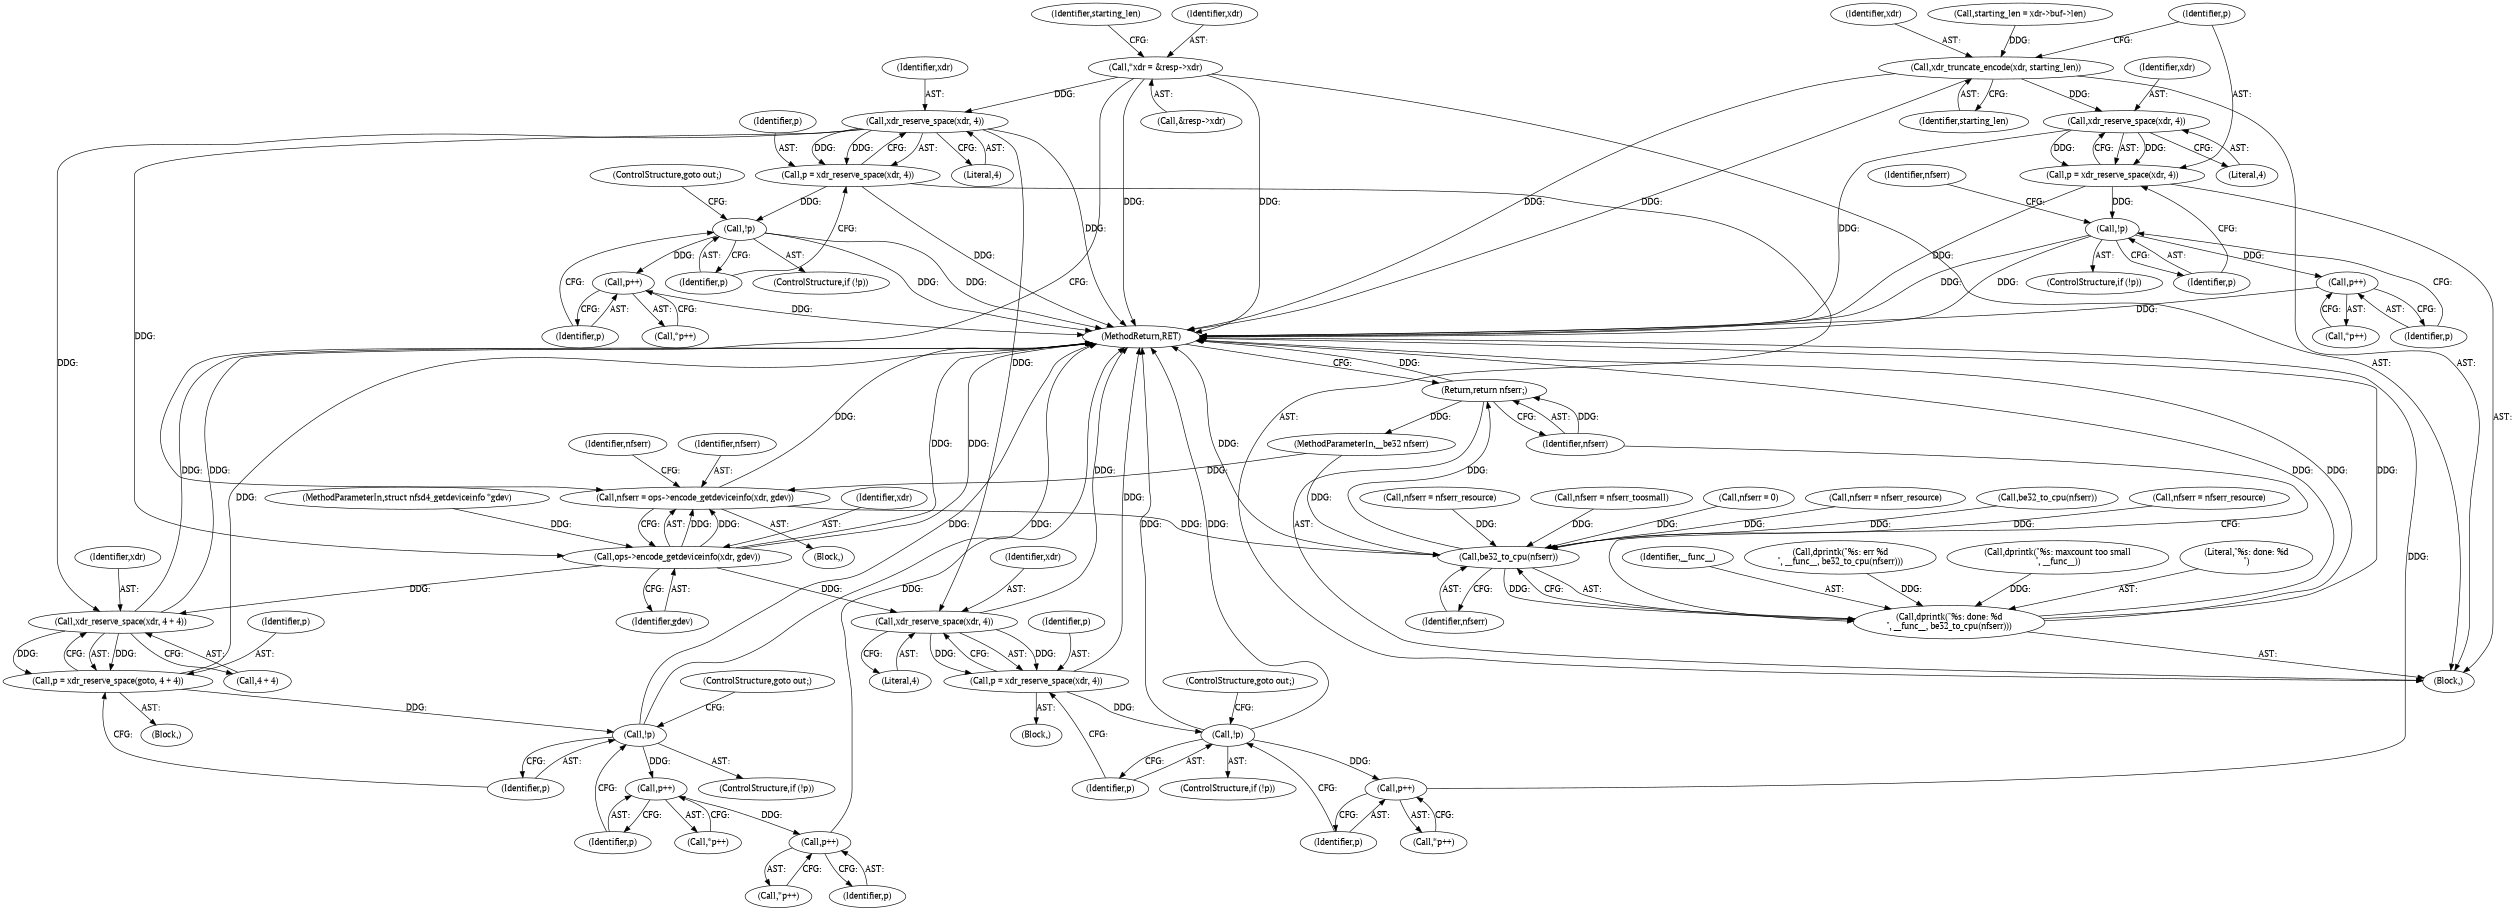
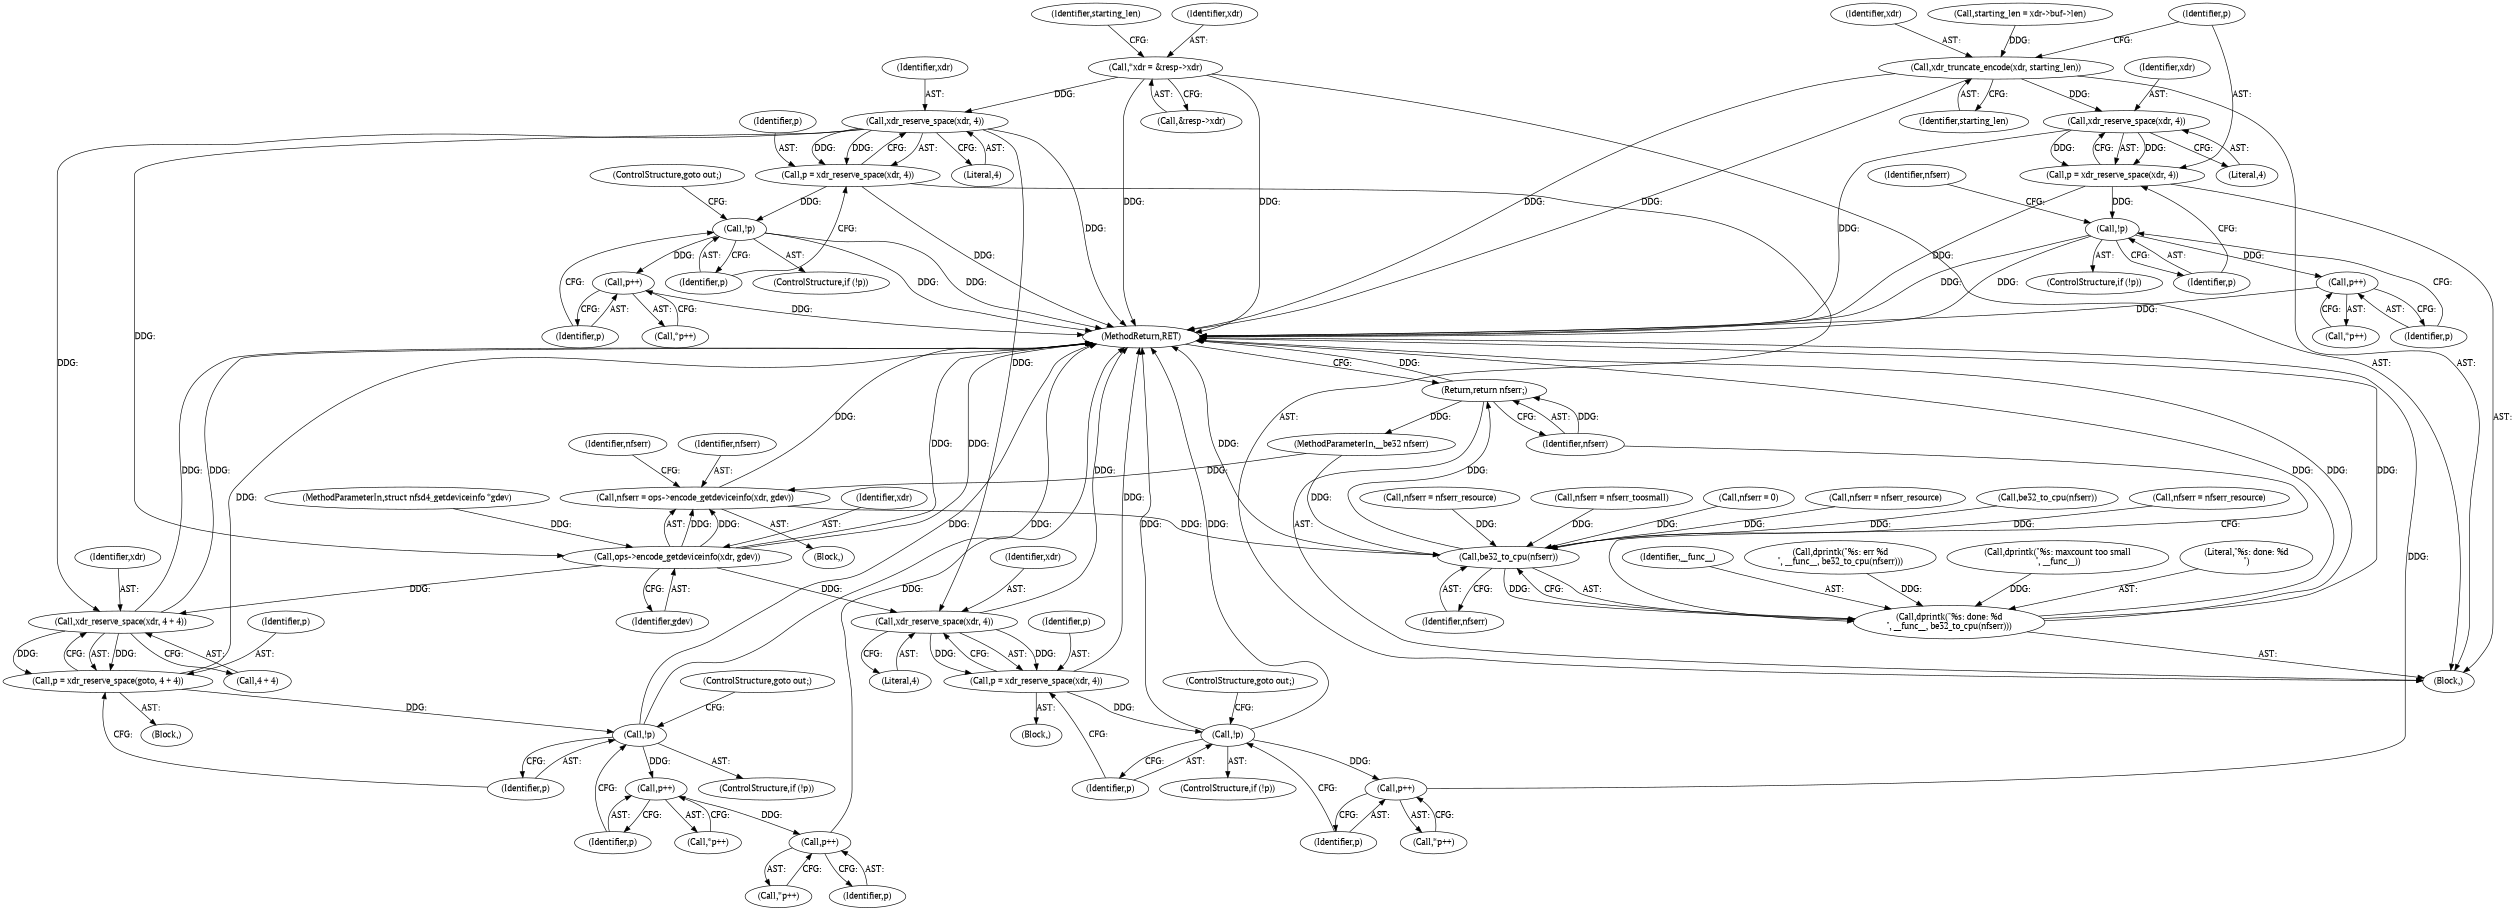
edge "(Call,*xdr = &resp->xdr)" -> "(Call,nfserr = ops->encode_getdeviceinfo(xdr, gdev))": now "(Call,*xdr = &resp->xdr)" -> "(Call,&resp->xdr)"
edge "(Call,nfserr = ops->encode_getdeviceinfo(xdr, gdev))" -> "(Call,ops->encode_getdeviceinfo(xdr, gdev))": removed, label "CFG:"
